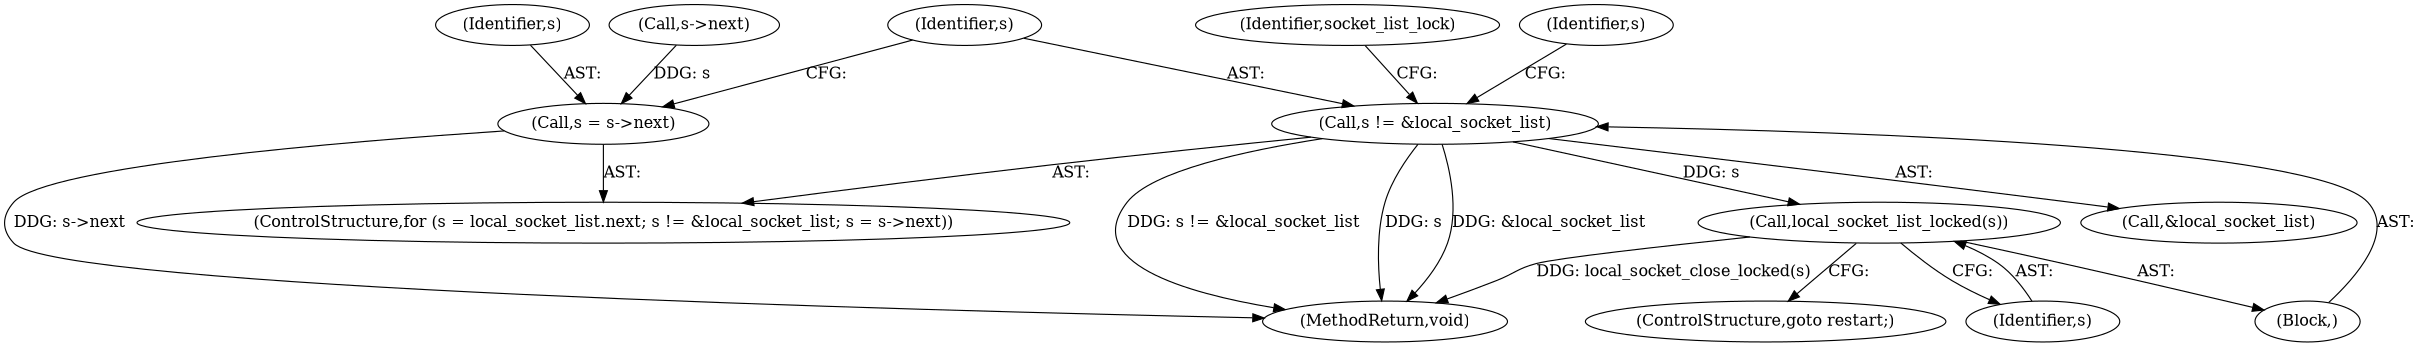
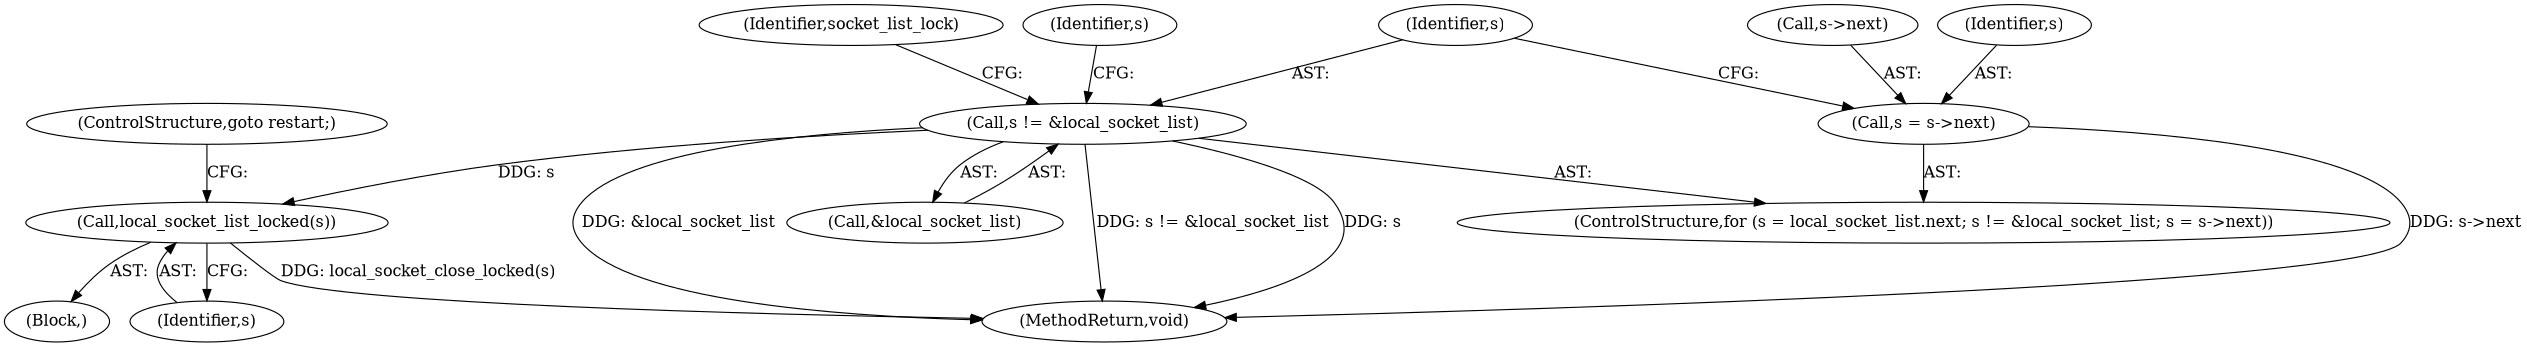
edge "(Call,s->next)" -> "(Call,s = s->next)": label "DDG: s" -> "AST: "
edge "(Block,)" -> "(Call,s != &local_socket_list)": now "(Call,&local_socket_list)" -> "(Call,s != &local_socket_list)"
edge "(Call,local_socket_list_locked(s))" -> "(ControlStructure,goto restart;)": reversed
